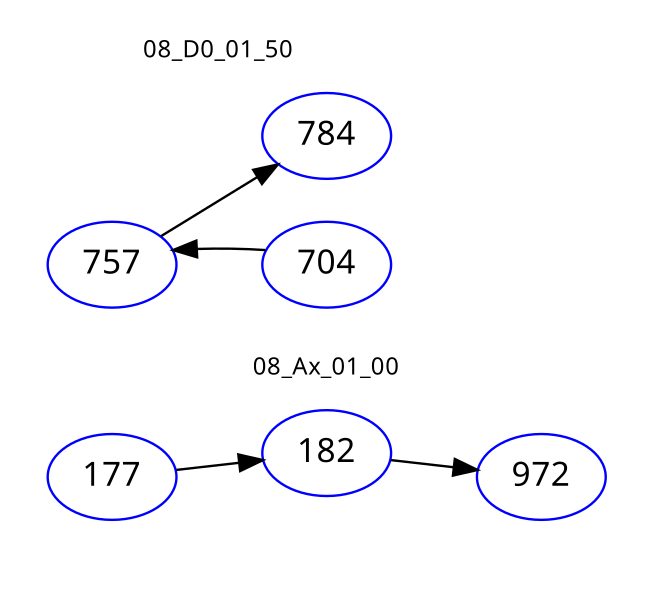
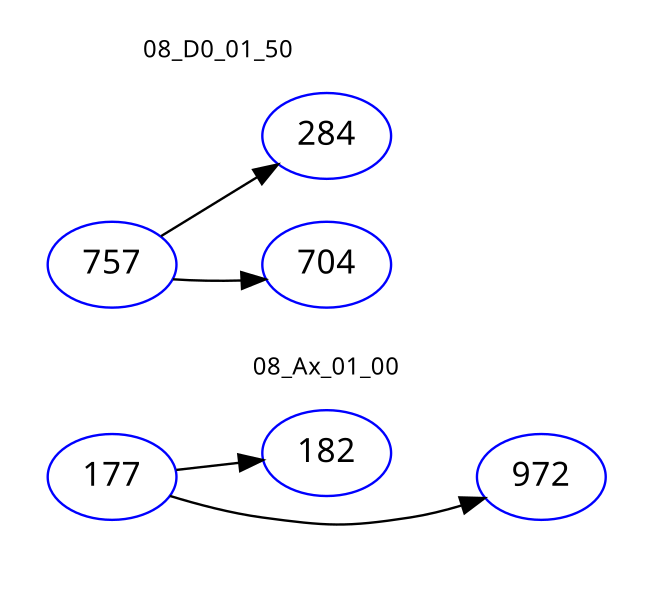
node "784": label "784" -> "284"
edge "704" -> "757": reversed
edge "182" -> "972": now "177" -> "972"
